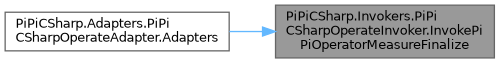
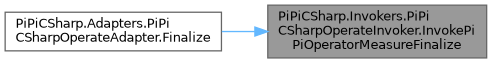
node "PiPiCSharp.Adapters.PiPi CSharpOperateAdapter.Adapters": label "PiPiCSharp.Adapters.PiPi CSharpOperateAdapter.Adapters" -> "PiPiCSharp.Adapters.PiPi CSharpOperateAdapter.Finalize"
